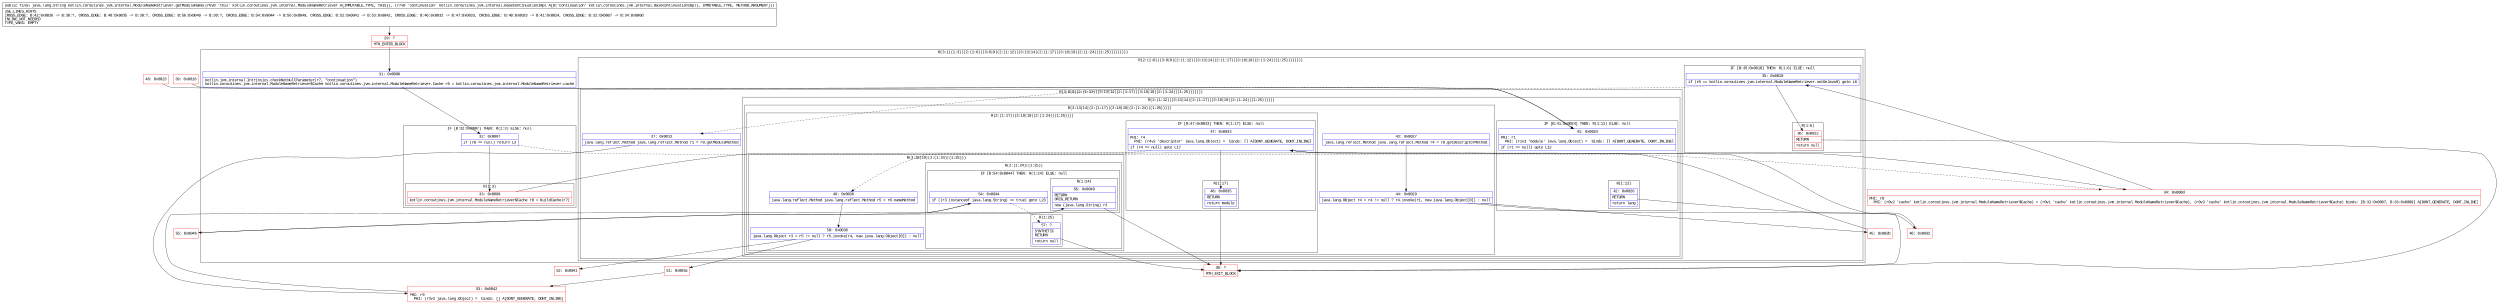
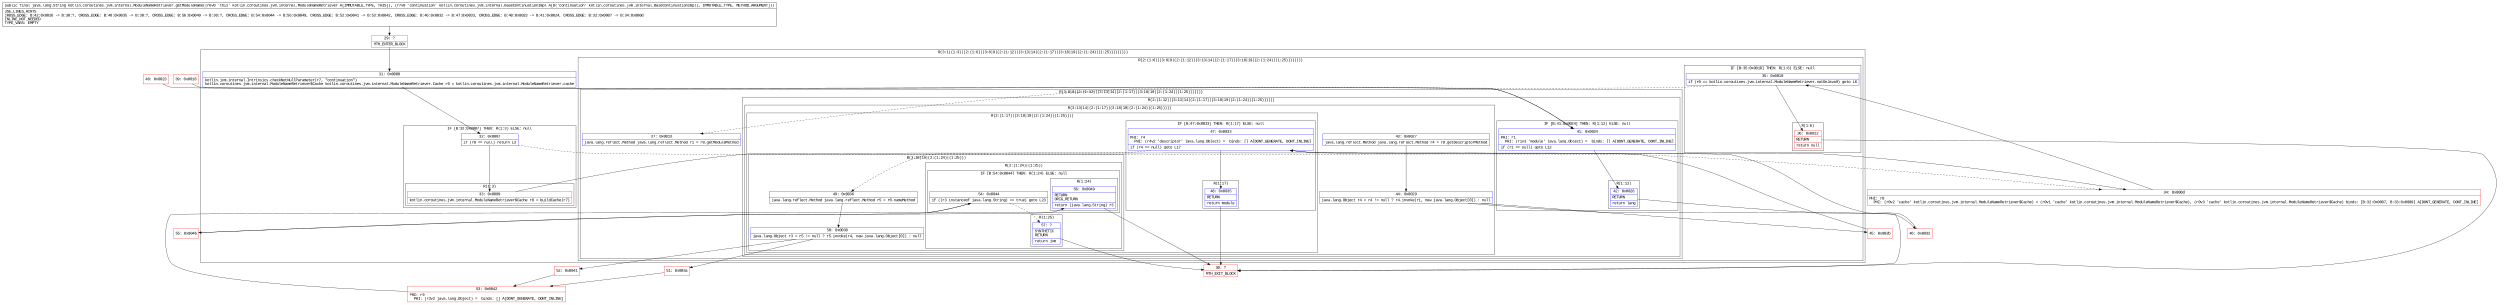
edge "37: 0x0013" -> "53: 0x0042": now "52: 0x0041" -> "53: 0x0042"
edge "41: 0x0024" -> "42: 0x0026": added
node "56: 0x0049": text "new (java.lang.String) r3" -> "return (java.lang.String) r3"
node "57: ?": text "return null" -> "return jvm"
